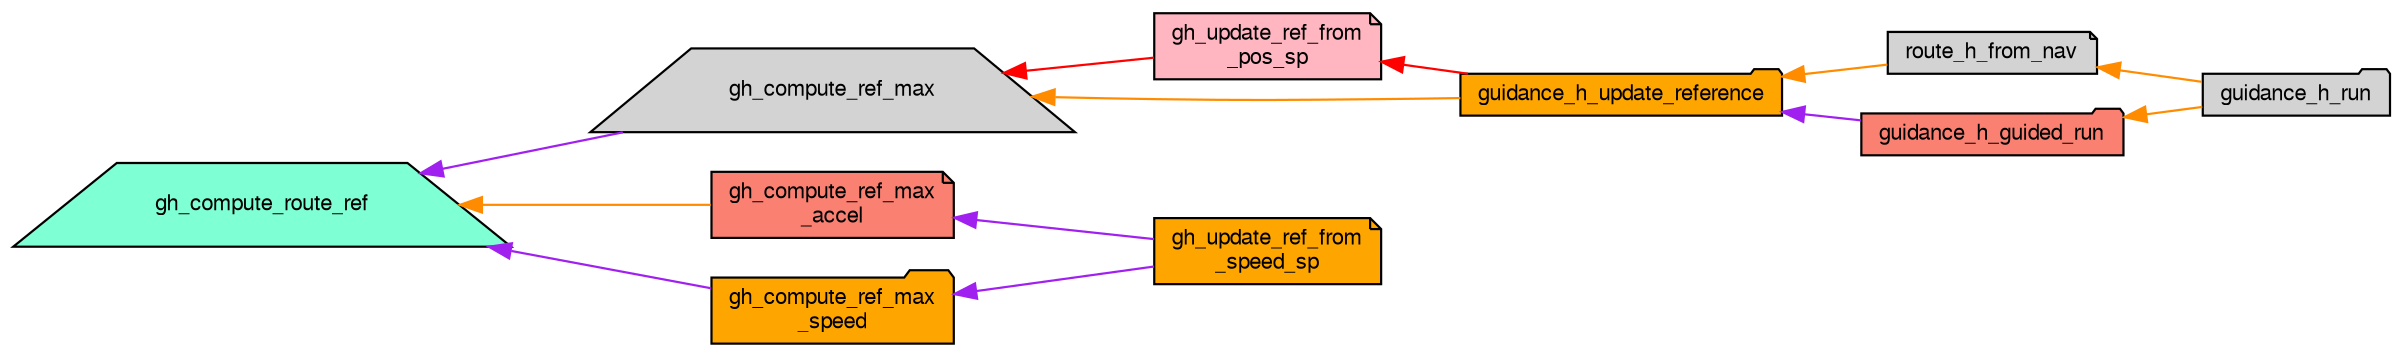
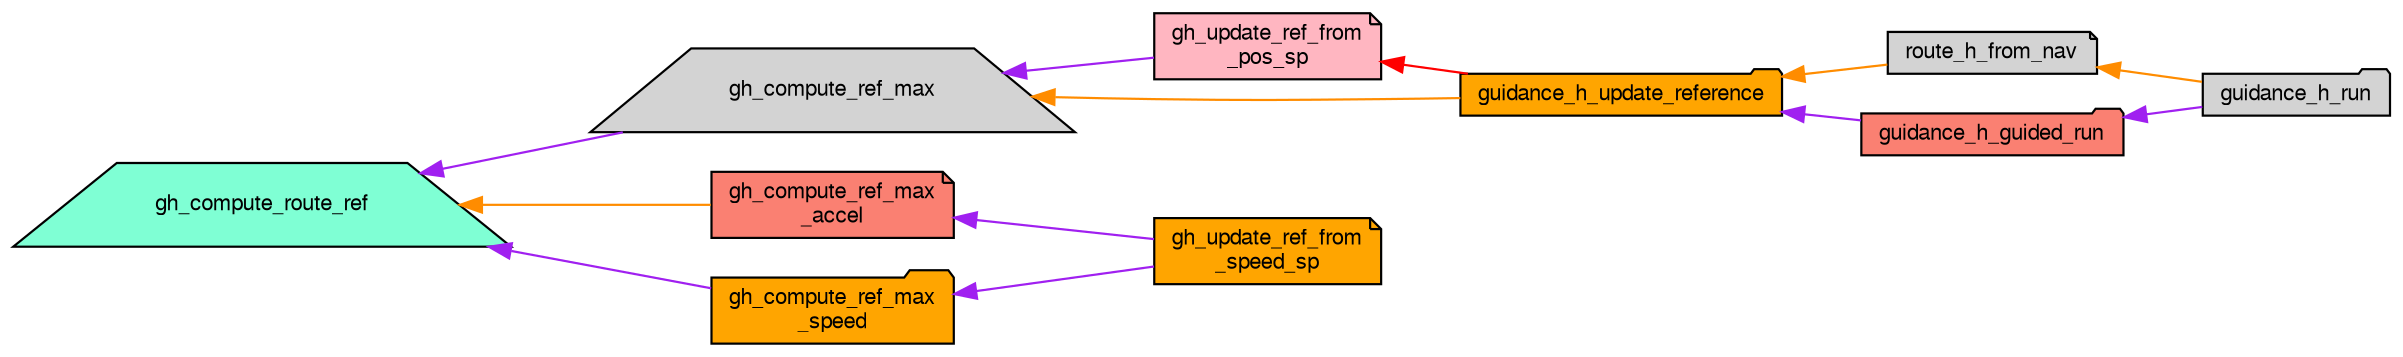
edge "gh_update_ref_from _pos_sp" -> "gh_compute_ref_max": color red -> purple
edge "guidance_h_run" -> "guidance_h_guided_run": color darkorange -> purple
